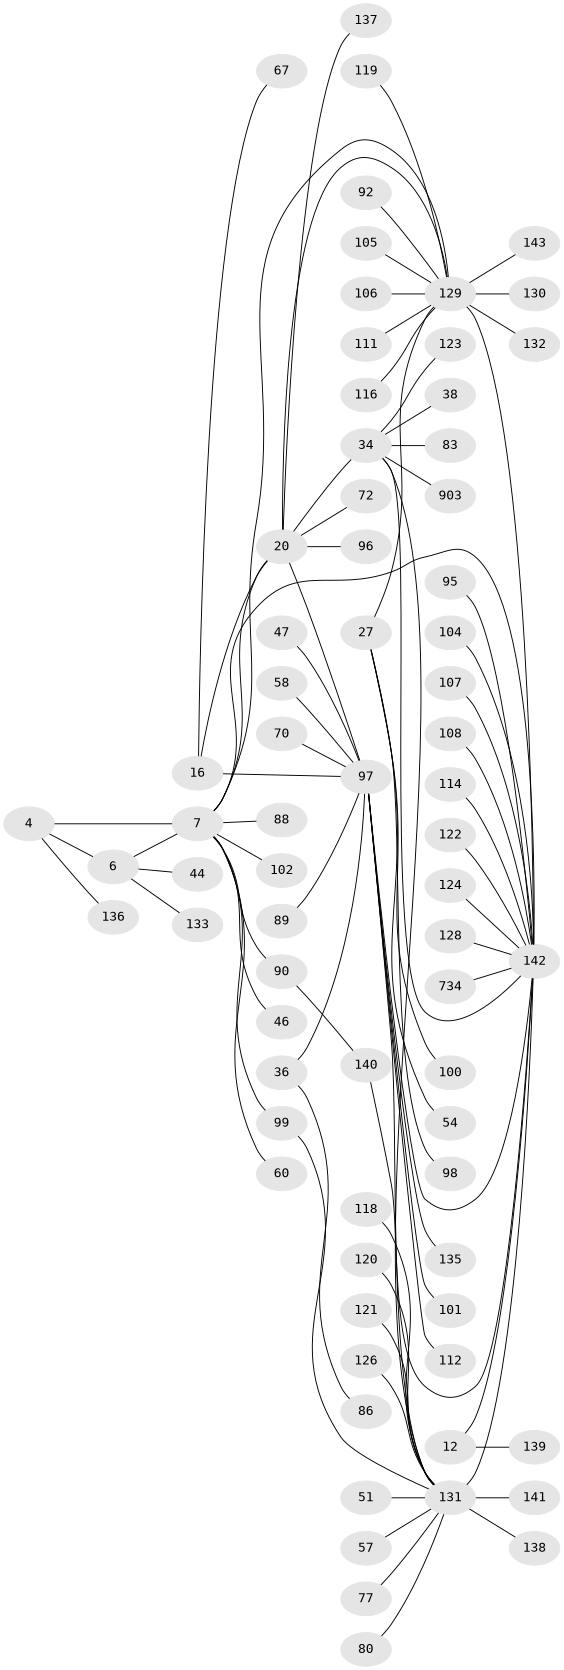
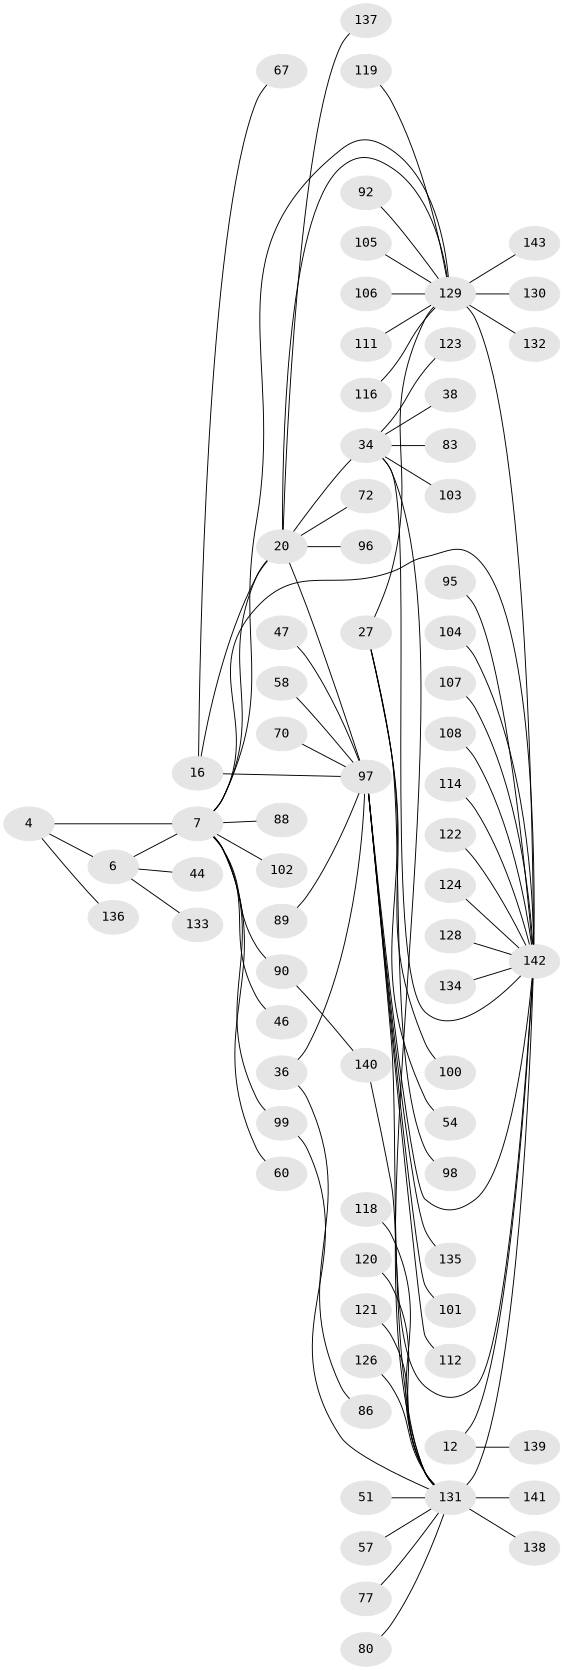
node "903": label "903" -> "103"
node "734": label "734" -> "134"
